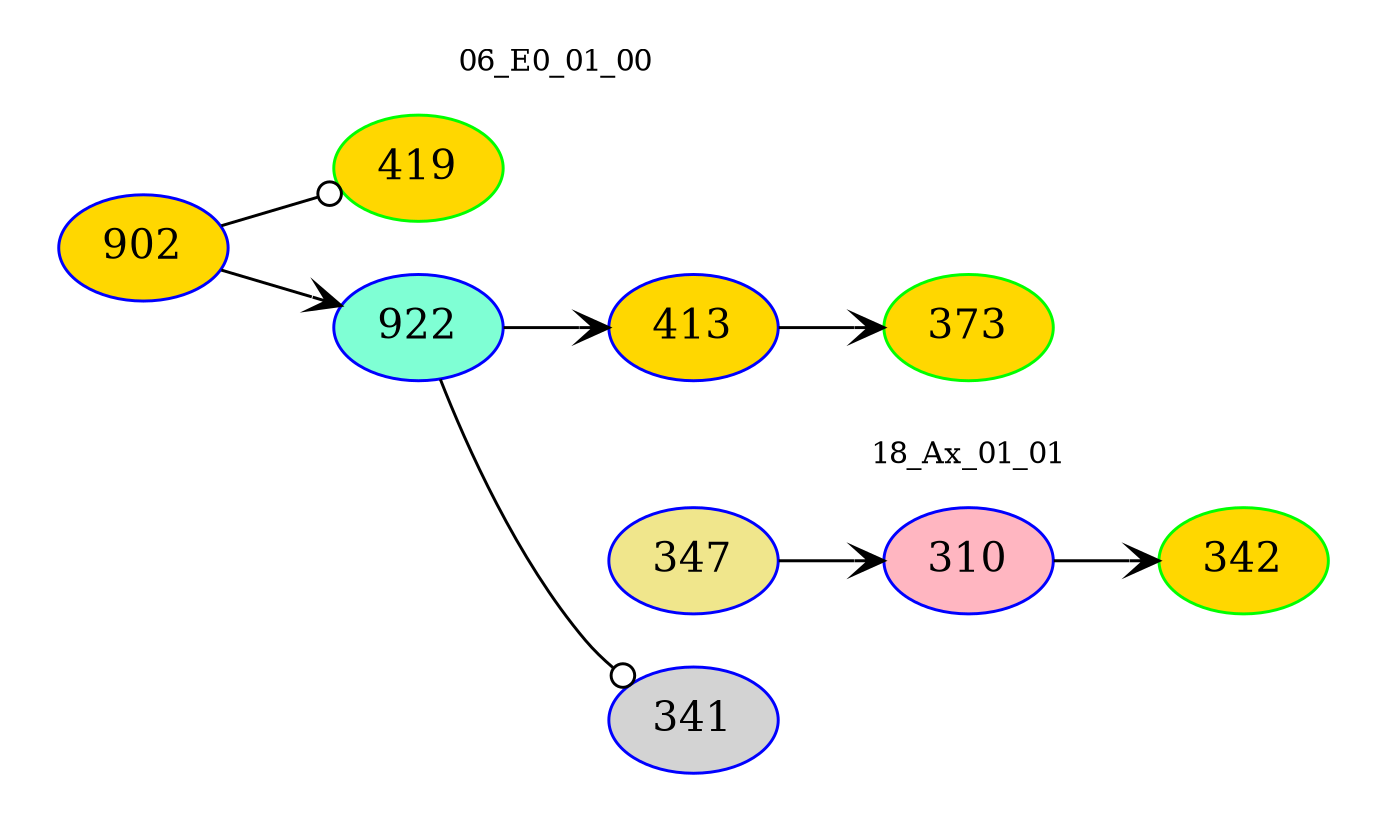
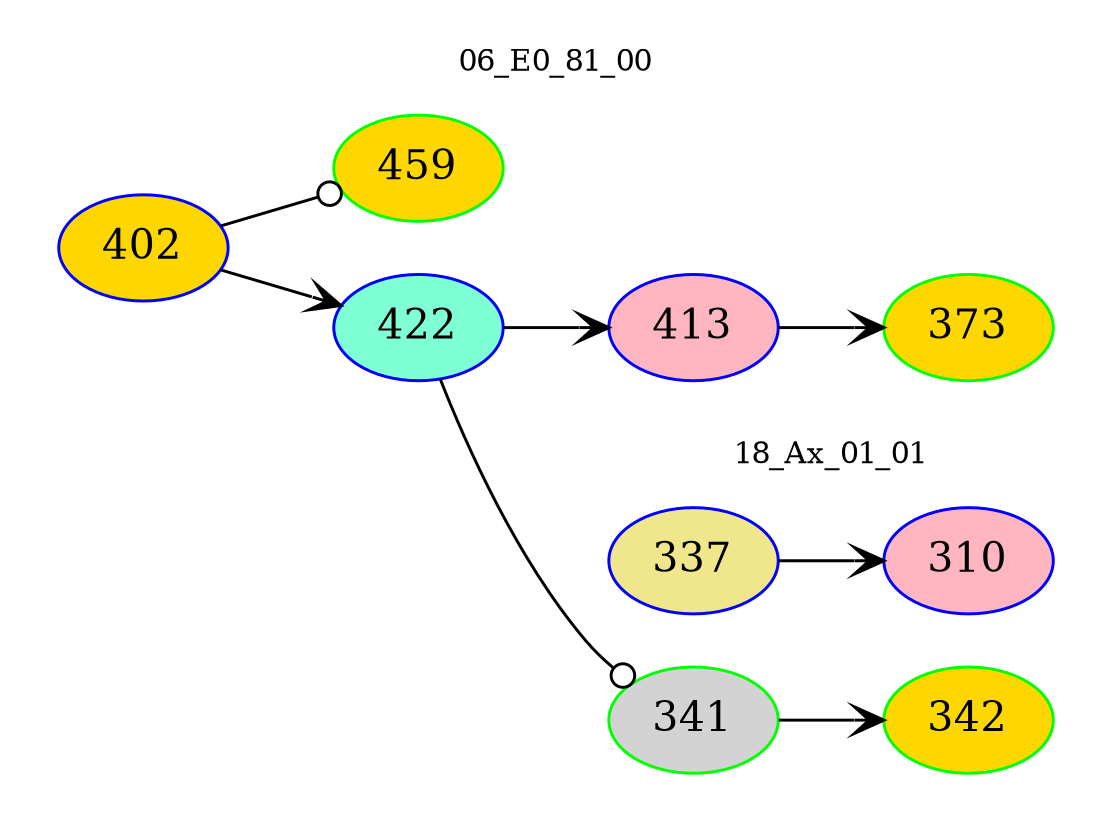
cluster "06_E0_01_00": label "06_E0_01_00" -> "06_E0_81_00"
node "419": label "419" -> "459"
node "902": label "902" -> "402"
node "922": label "922" -> "422"
node "413": fillcolor gold -> lightpink
node "347": label "347" -> "337"
edge "310" -> "342": now "341" -> "342"
node "341": color blue -> green
